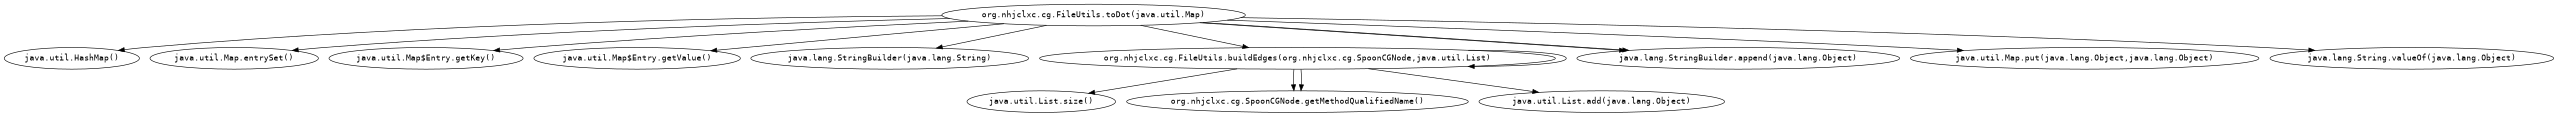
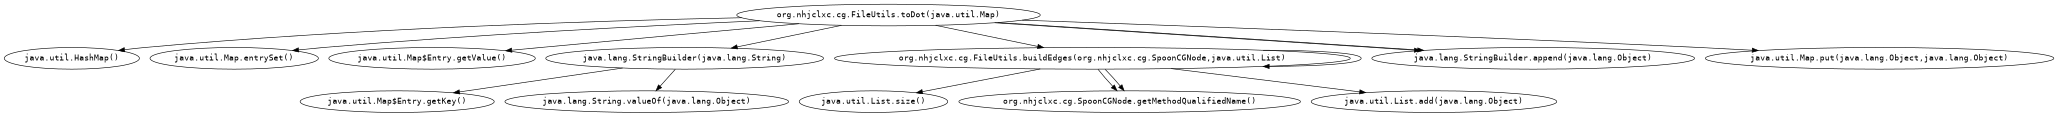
edge "org.nhjclxc.cg.FileUtils.toDot(java.util.Map)" -> "java.lang.String.valueOf(java.lang.Object)": now "java.lang.StringBuilder(java.lang.String)" -> "java.lang.String.valueOf(java.lang.Object)"
edge "org.nhjclxc.cg.FileUtils.toDot(java.util.Map)" -> "java.util.Map$Entry.getKey()": now "java.lang.StringBuilder(java.lang.String)" -> "java.util.Map$Entry.getKey()"
